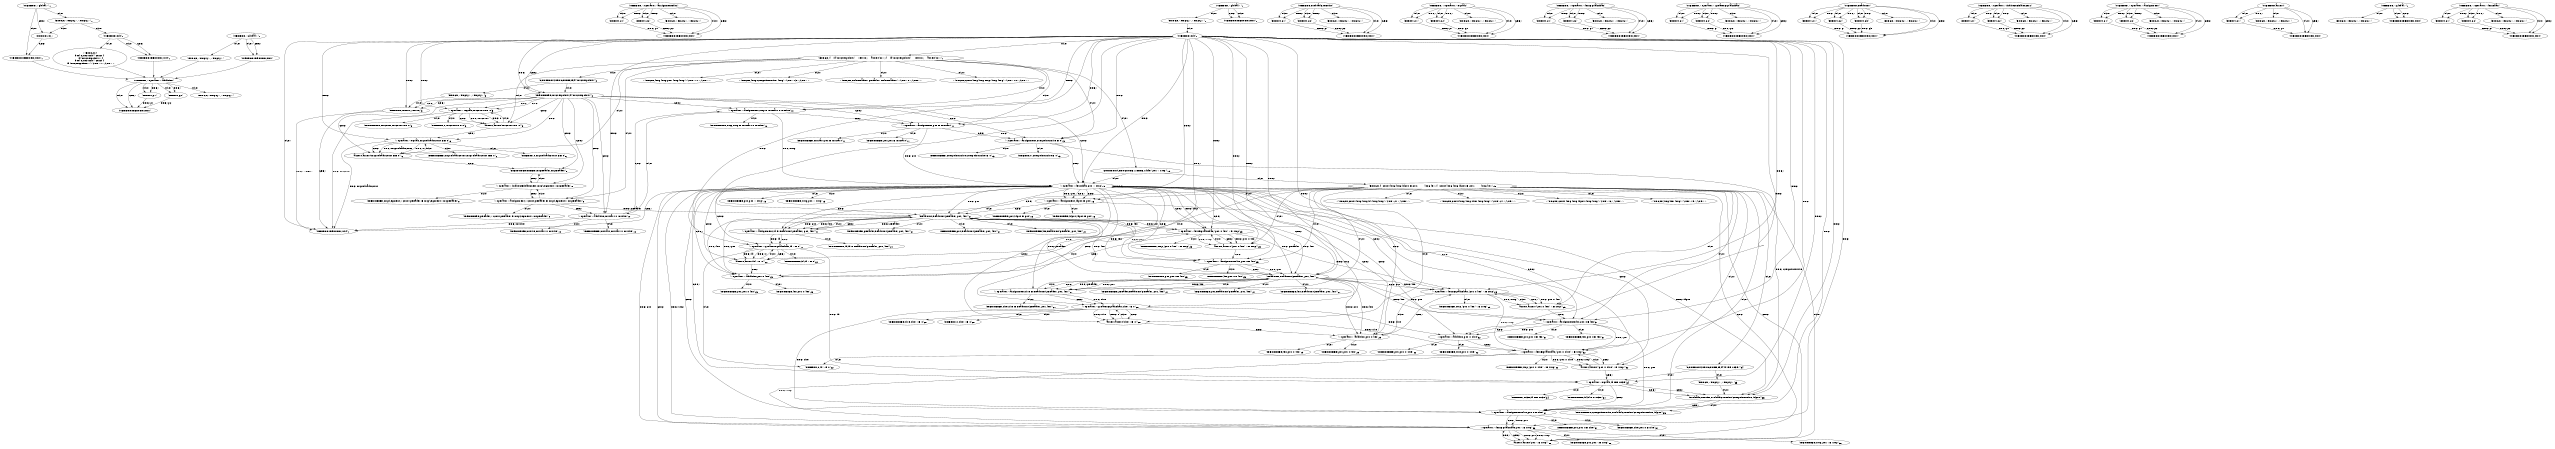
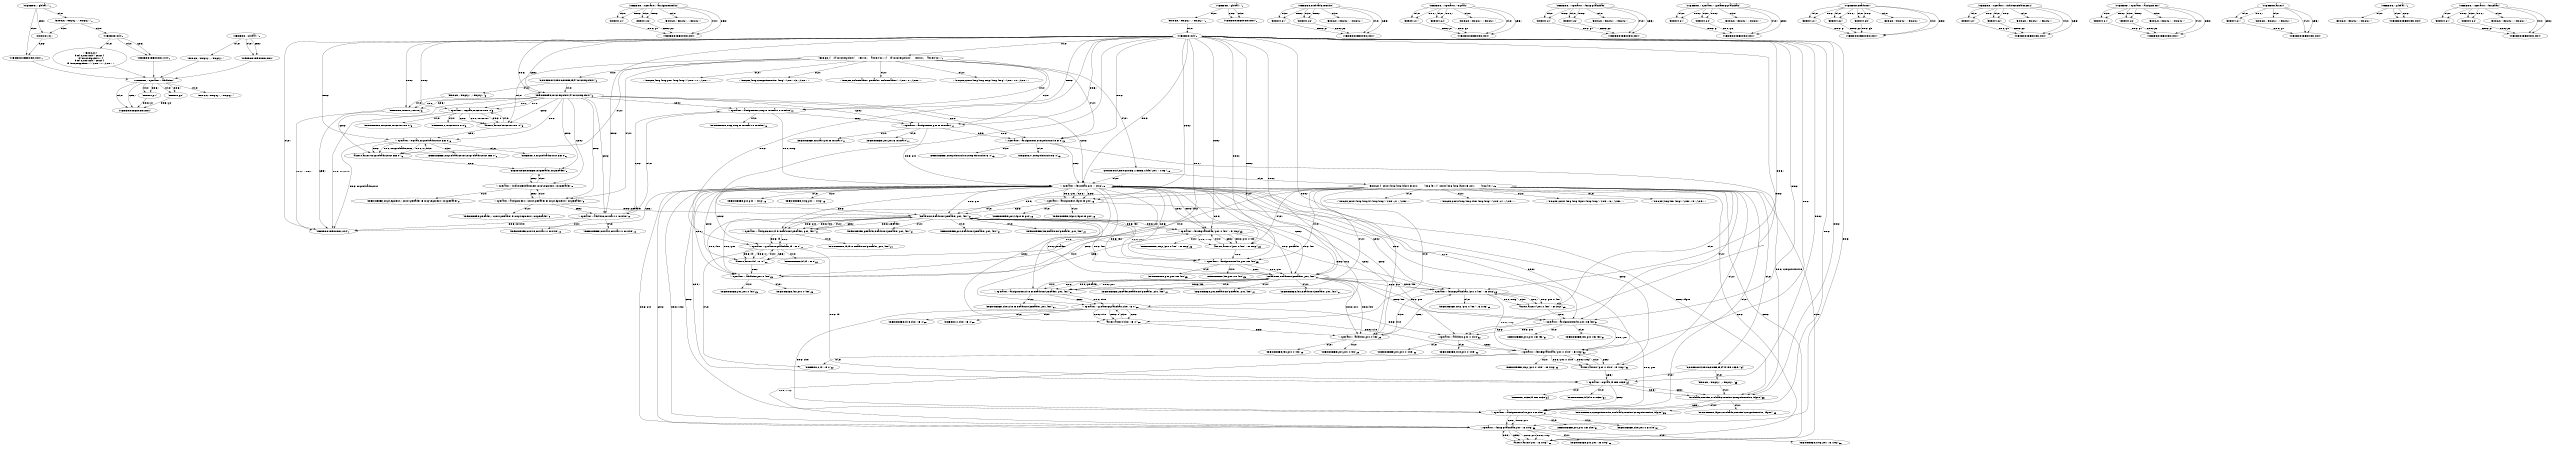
edge "(<operator>.lessEqualsThan,(pos + size) <= stop)" -> "(<operator>.lessEqualsThan,pos <= stop)": label "DDG: stop" -> "CDG: stop"
node "(IDENTIFIER,idpos,PreloadCuePoint(cue_points_size, idpos))": added
